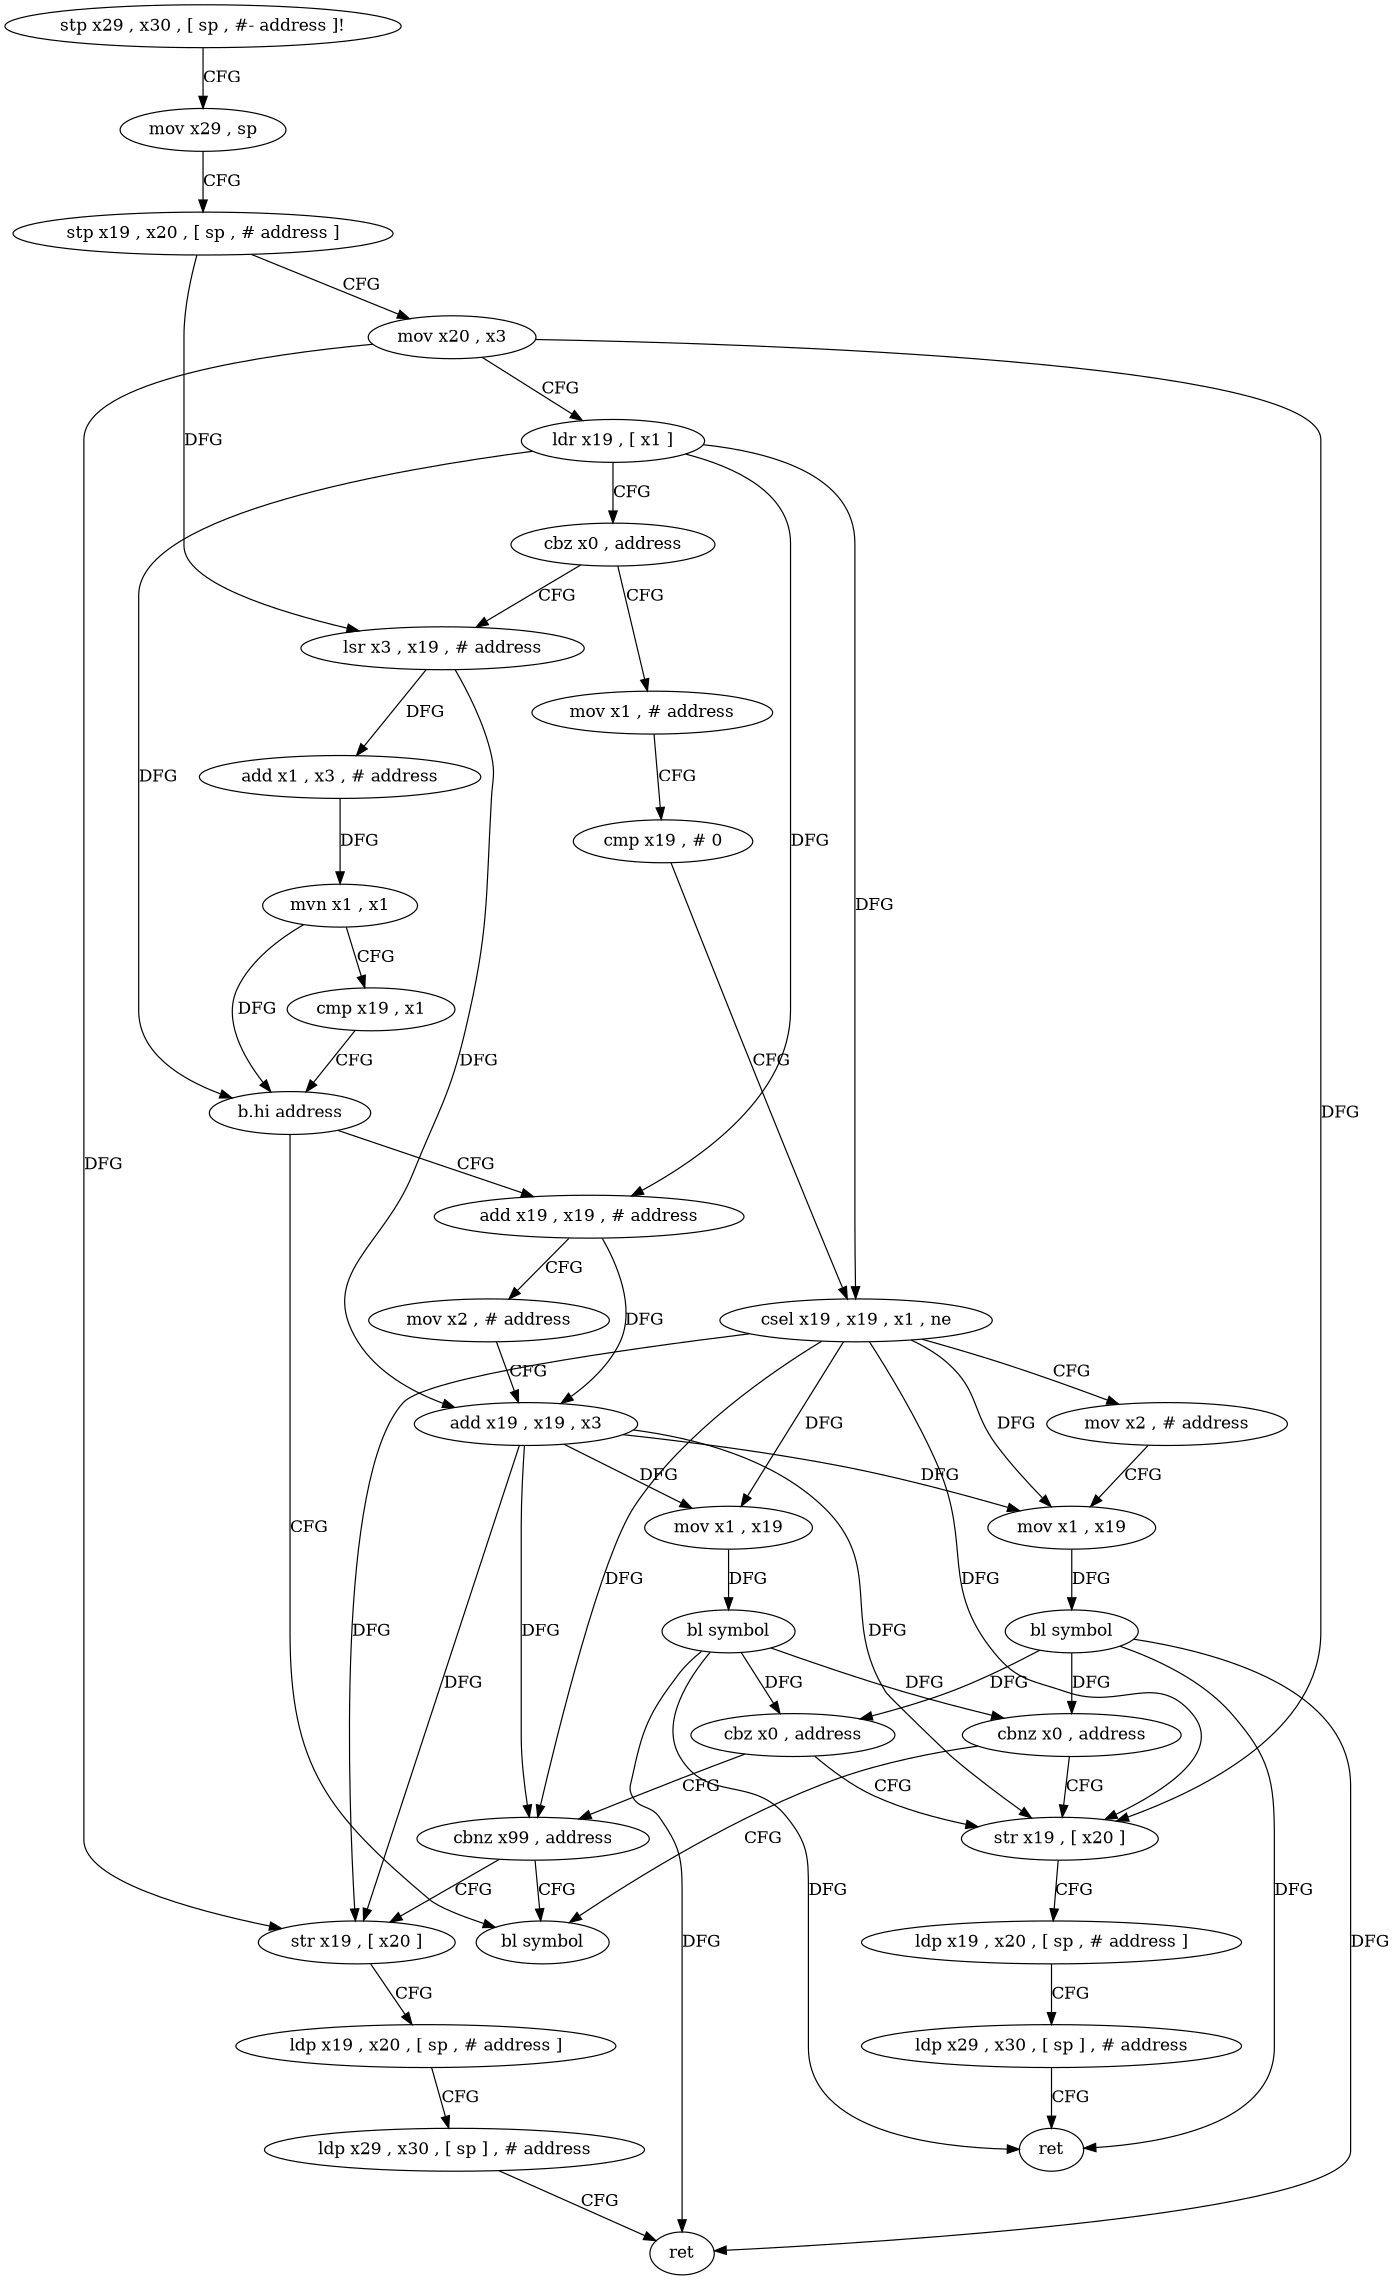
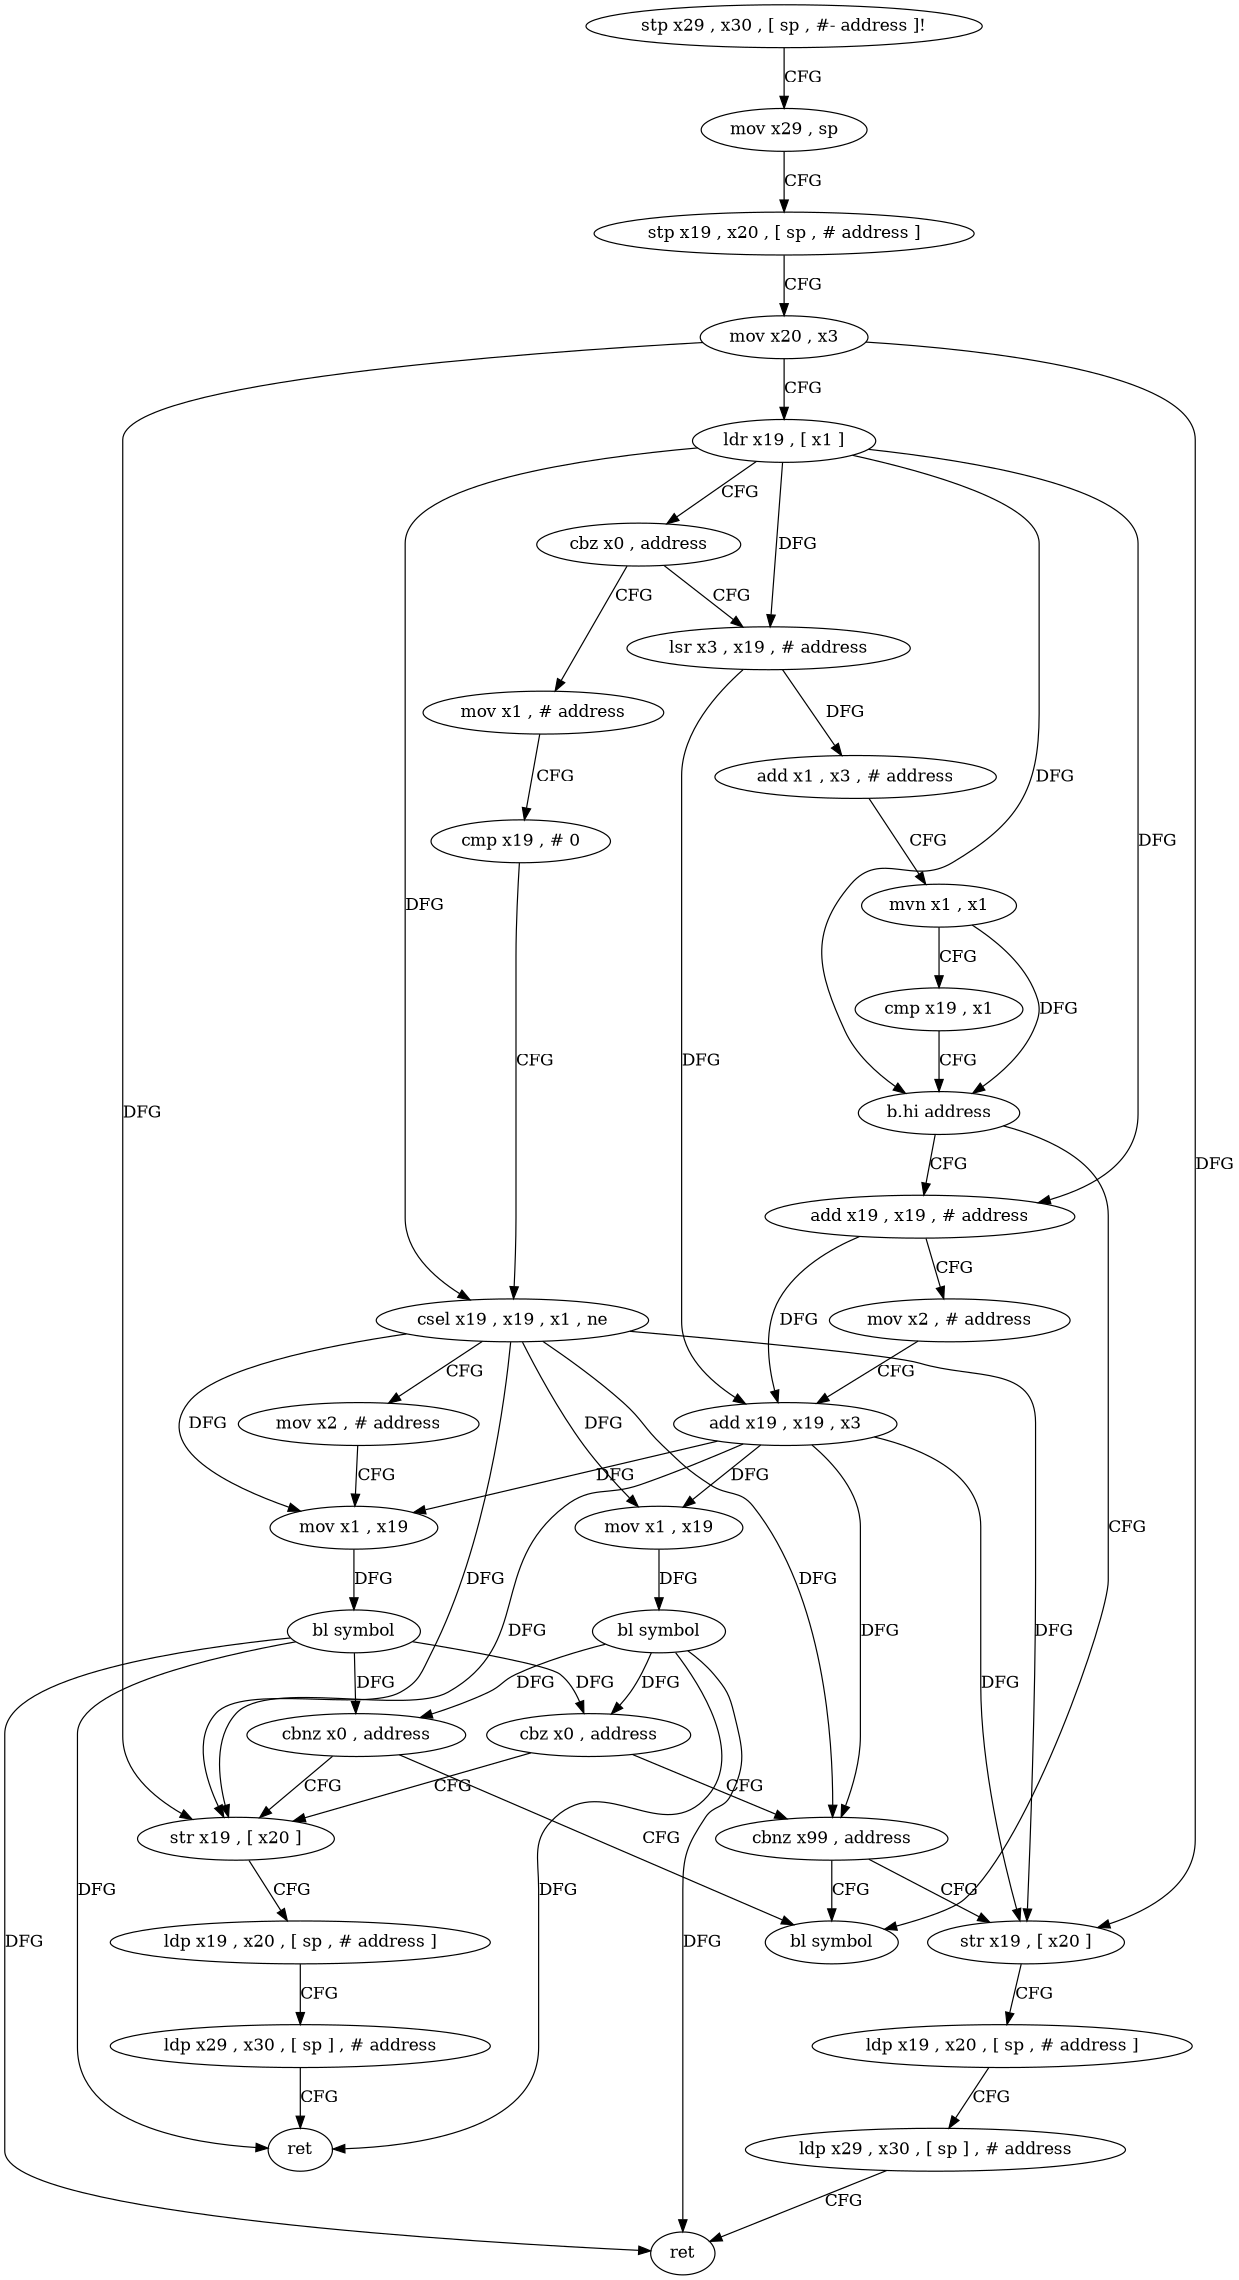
edge "stp x19 , x20 , [ sp , # address ]" -> "lsr x3 , x19 , # address": now "ldr x19 , [ x1 ]" -> "lsr x3 , x19 , # address"
edge "add x1 , x3 , # address" -> "mvn x1 , x1": label "DFG" -> "CFG"
